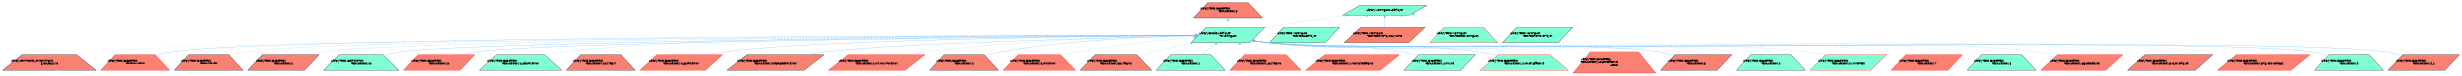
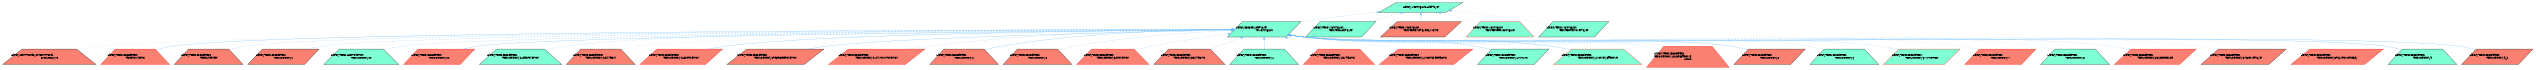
edge "Library.Facade.AddPlayer ToWaitingList" -> "LibraryTests.FacadeTest. TestUserStory3": reversed
edge "LibraryTests.LastPokemon. TestUserStory10" -> "Library.Facade.AddPlayer ToWaitingList": style solid -> dashed
